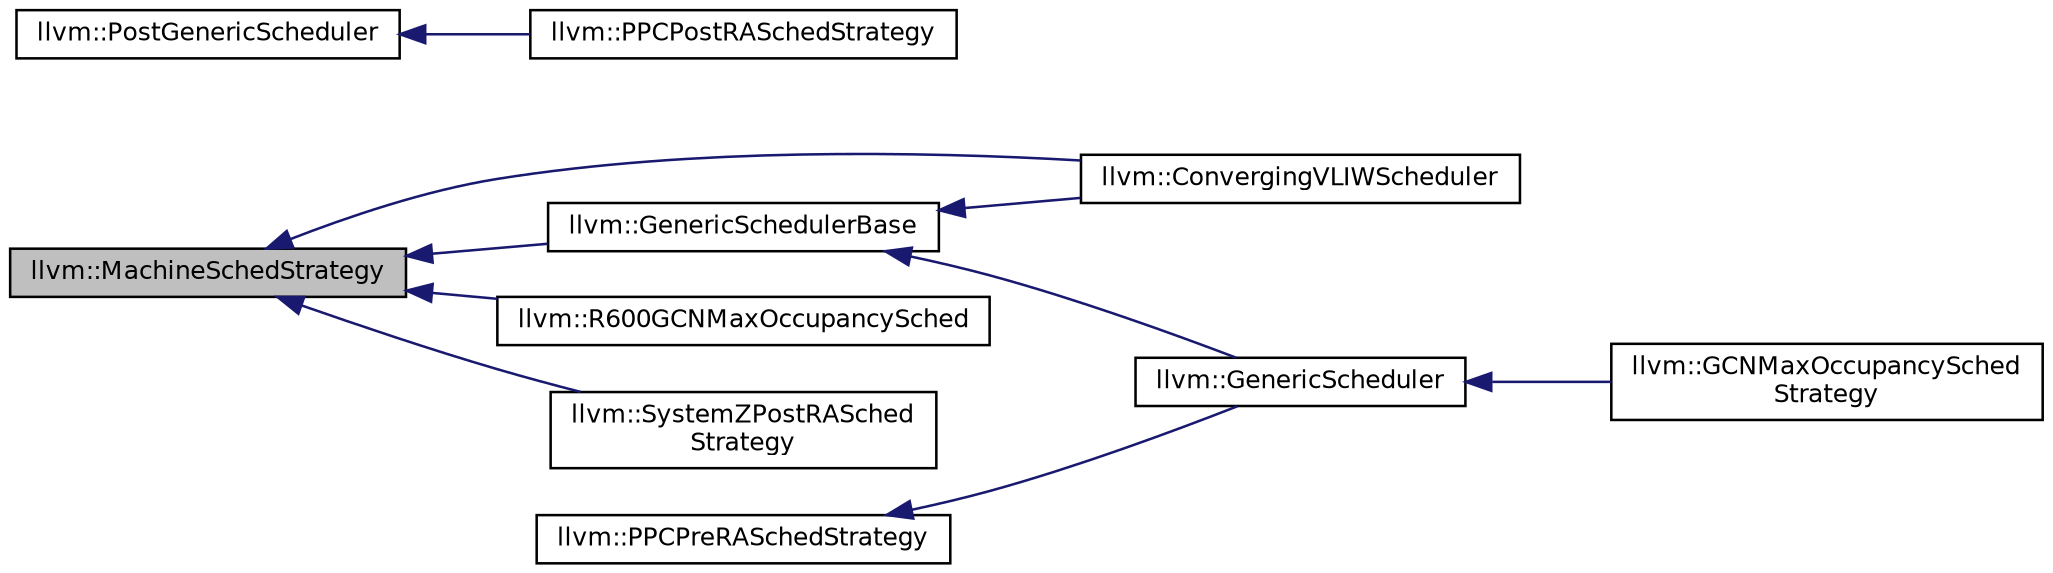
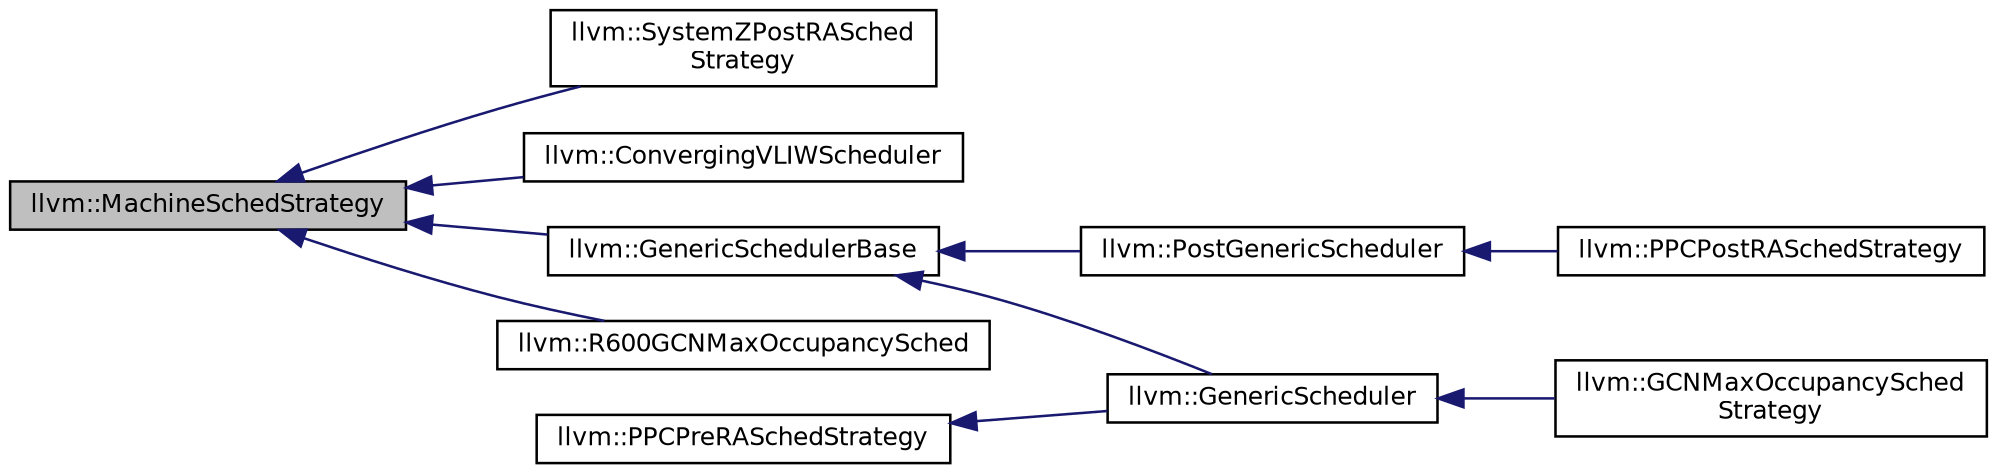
edge "llvm::ConvergingVLIWScheduler" -> "llvm::GenericSchedulerBase": now "llvm::PostGenericScheduler" -> "llvm::GenericSchedulerBase"
